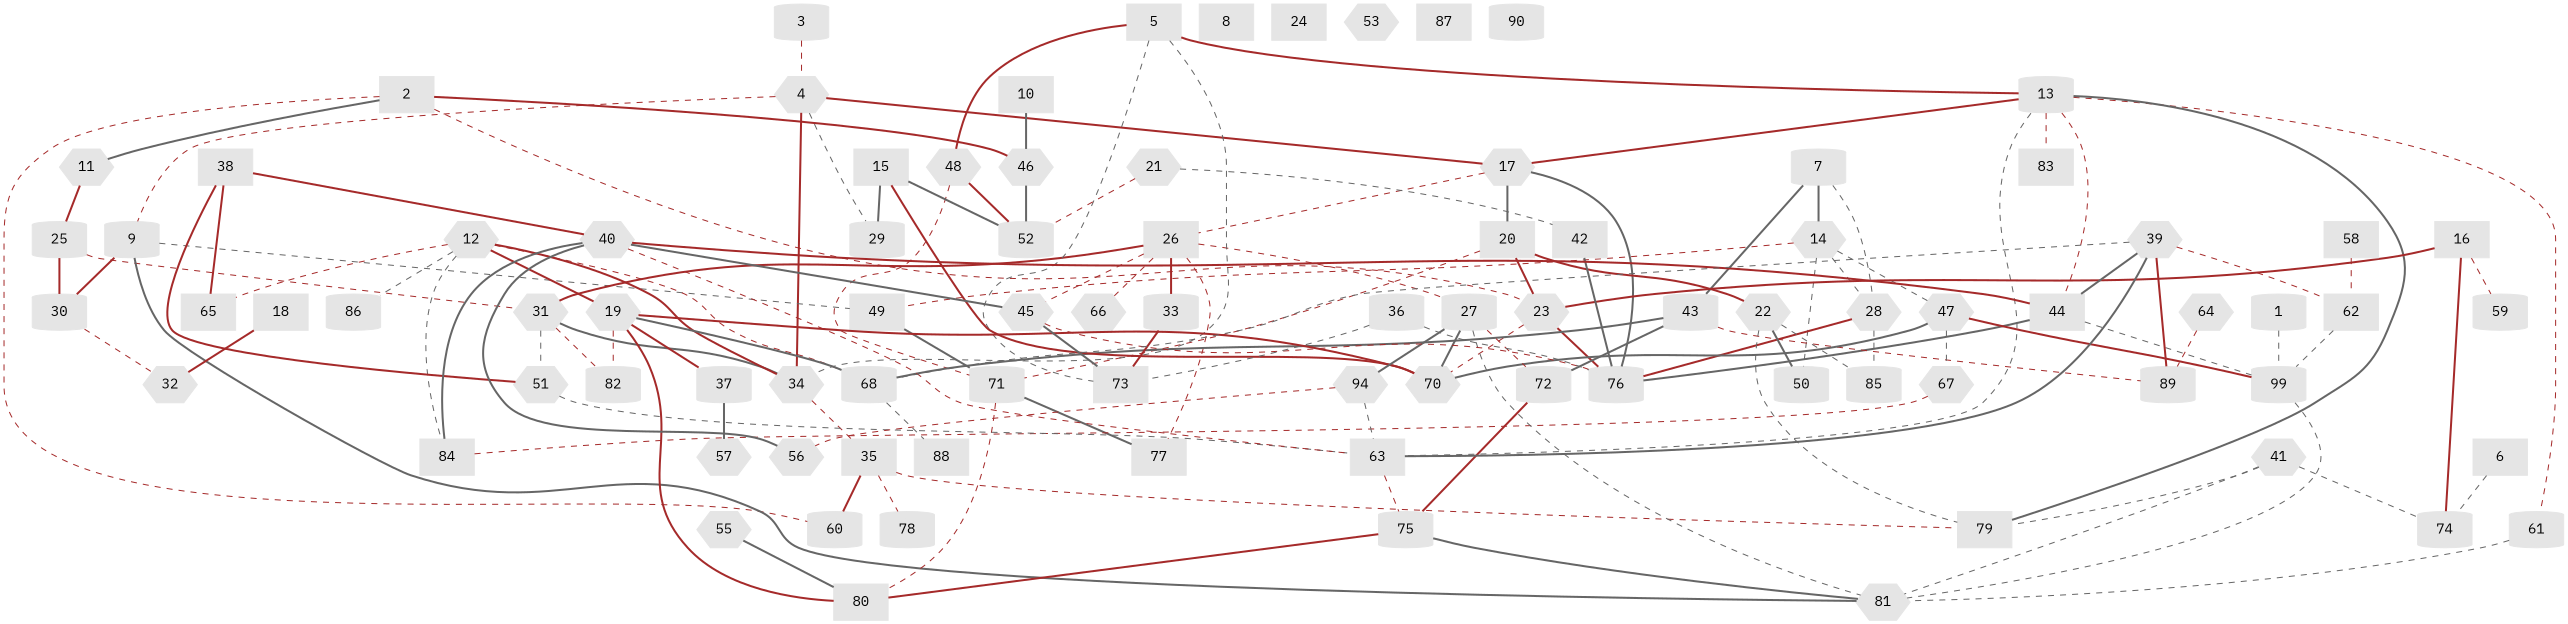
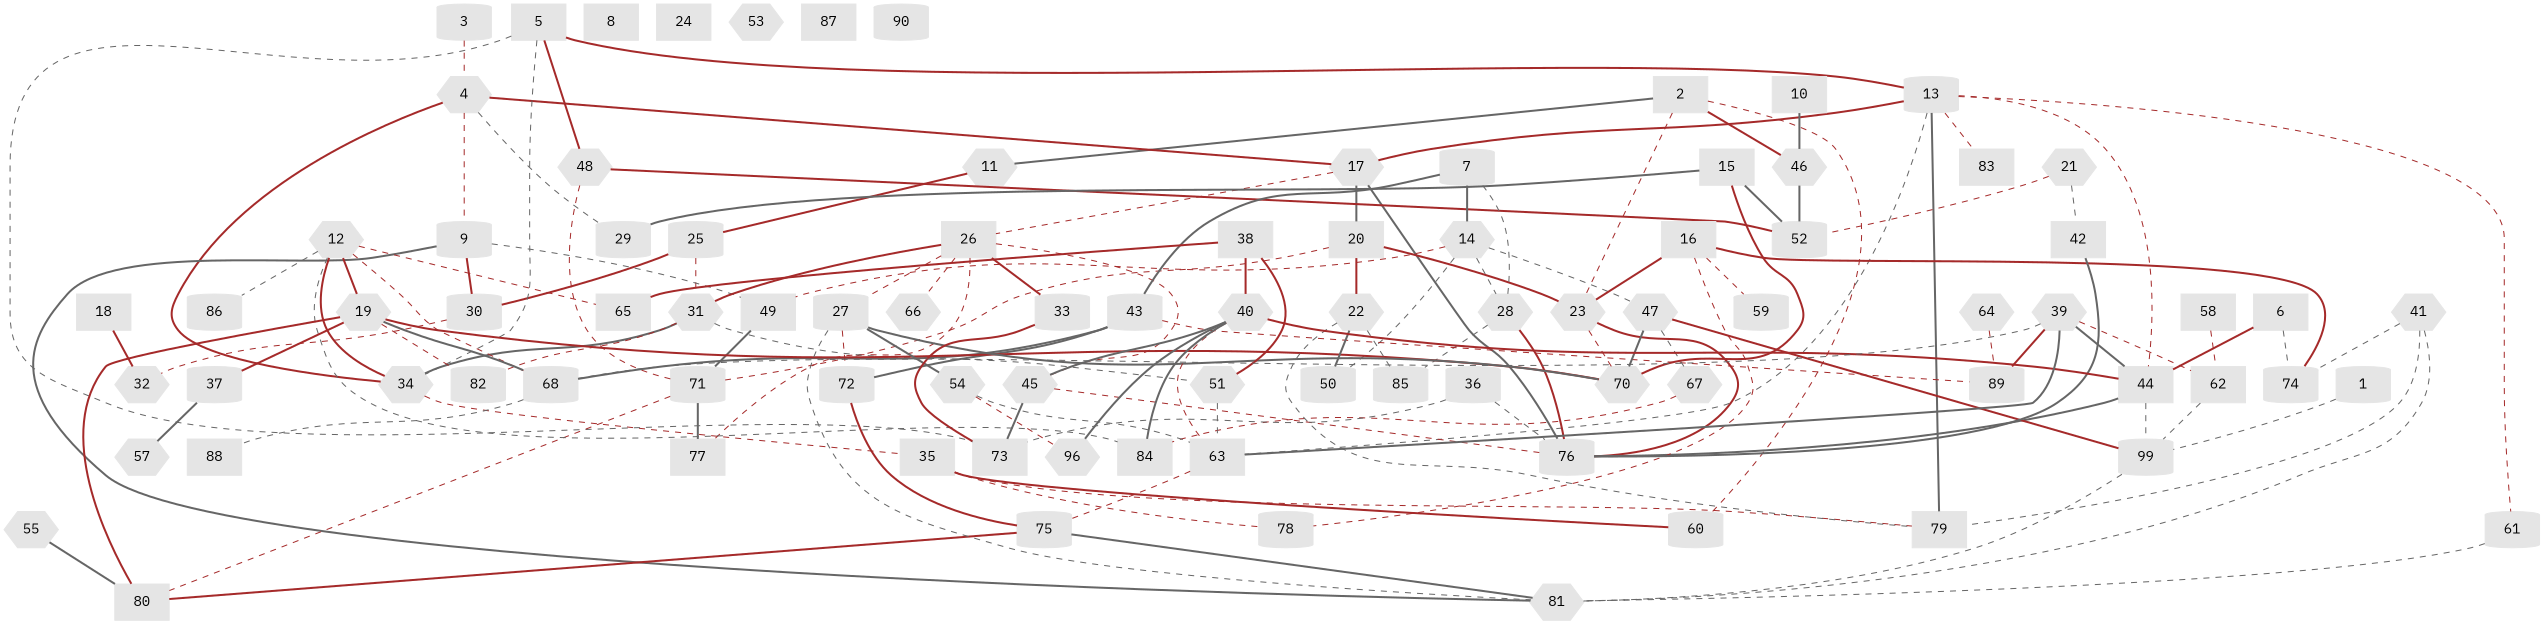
edge "6" -- "44": added
node "94": label "94" -> "54"
node "56": label "56" -> "96"
edge "16" -- "78": added
